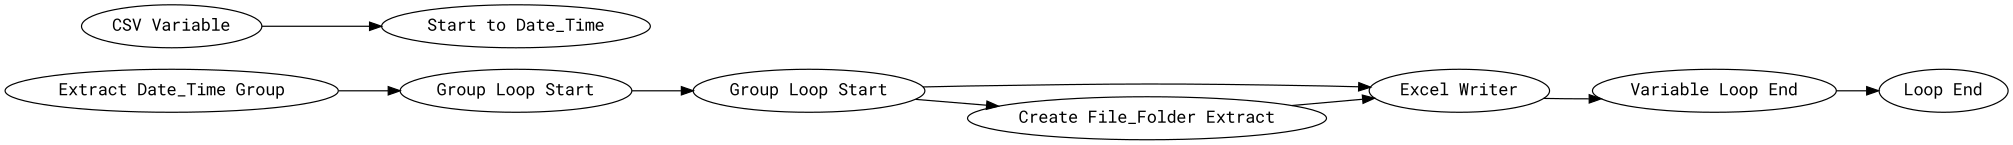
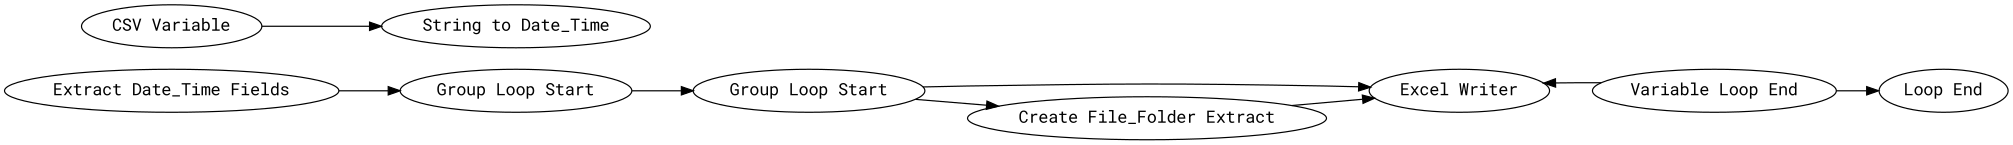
node "Start to Date_Time": label "Start to Date_Time" -> "String to Date_Time"
node "Extract Date_Time Group": label "Extract Date_Time Group" -> "Extract Date_Time Fields"
edge "Excel Writer" -> "Variable Loop End": reversed
